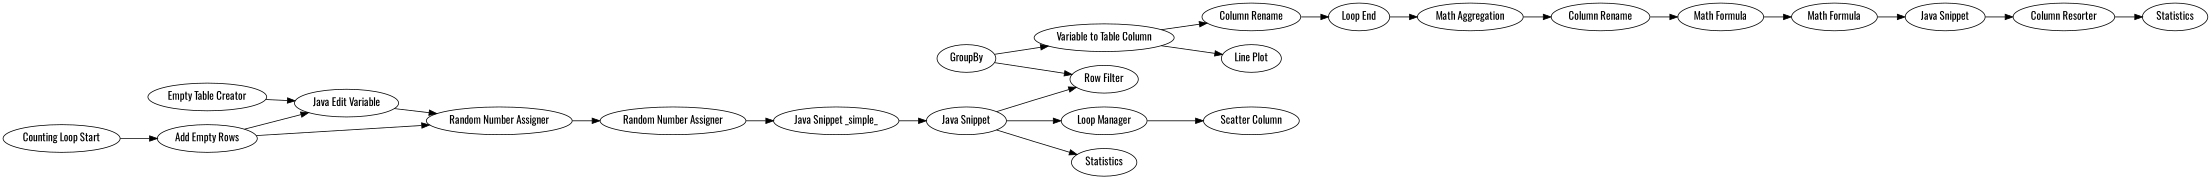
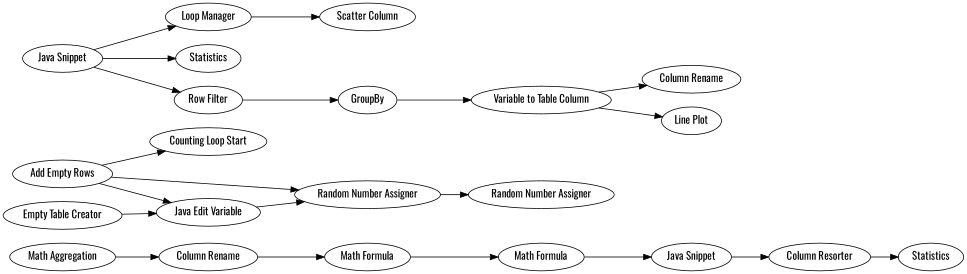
node "Loop End": removed
edge "GroupBy" -> "Row Filter": reversed
node "Java Snippet _simple_": removed
edge "Counting Loop Start" -> "Add Empty Rows": reversed
